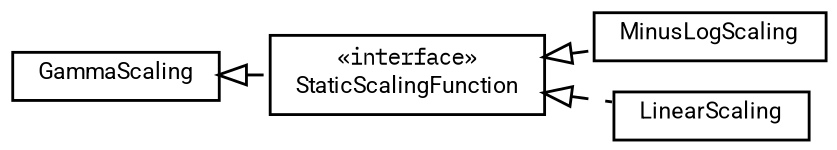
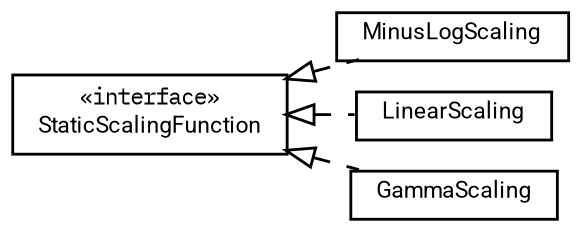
edge "StaticScalingFunction" -> "GammaScaling": reversed
